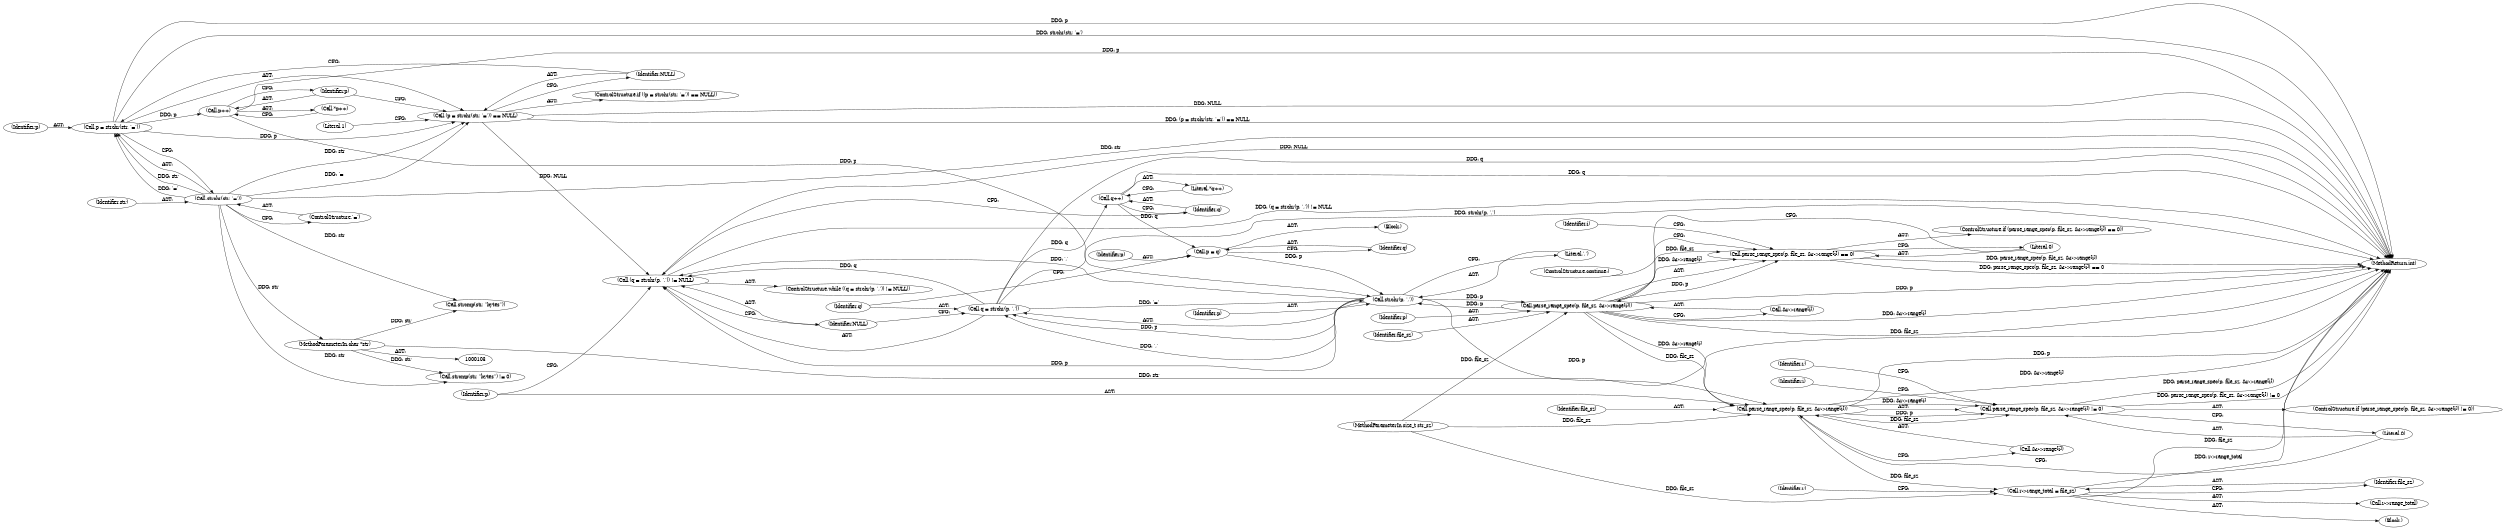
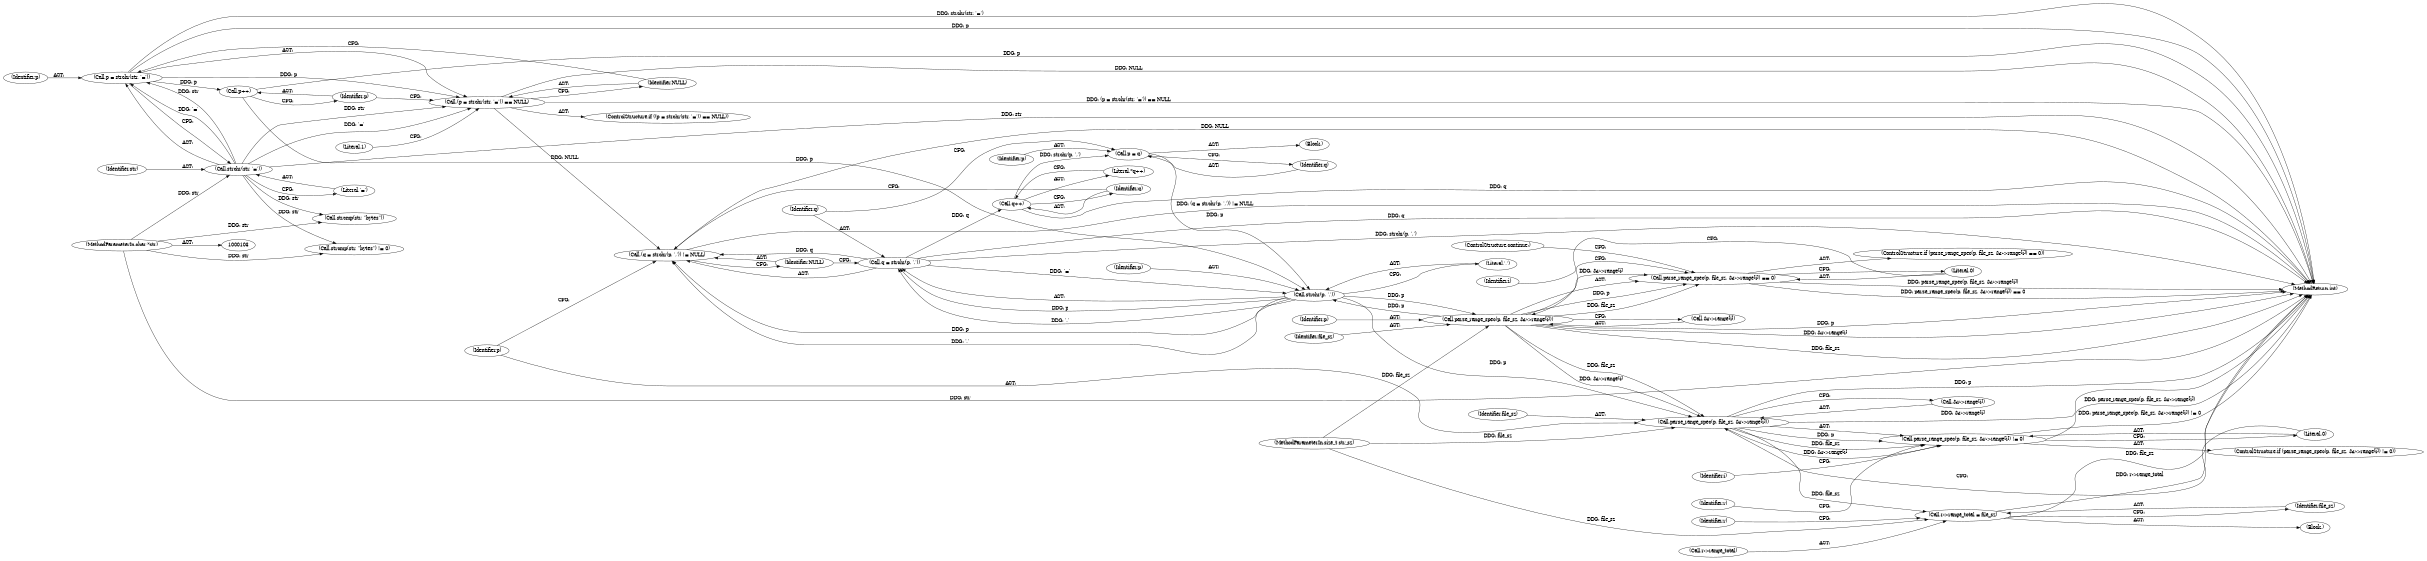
node "(Call,*p++)": removed
edge "(Call,q++)" -> "(Call,p = q)": label "DDG: q" -> "DDG: strchr(p, ',')"
node "(ControlStructure,'=')": label "(ControlStructure,'=')" -> "(Literal,'=')"
edge "(Call,strchr(str, '='))" -> "(MethodParameterIn,char *str)": reversed
node "(ControlStructure,while ((q = strchr(p, ',')) != NULL))": removed
edge "(Call,r->range_total = file_sz)" -> "(Call,r->range_total)": reversed
